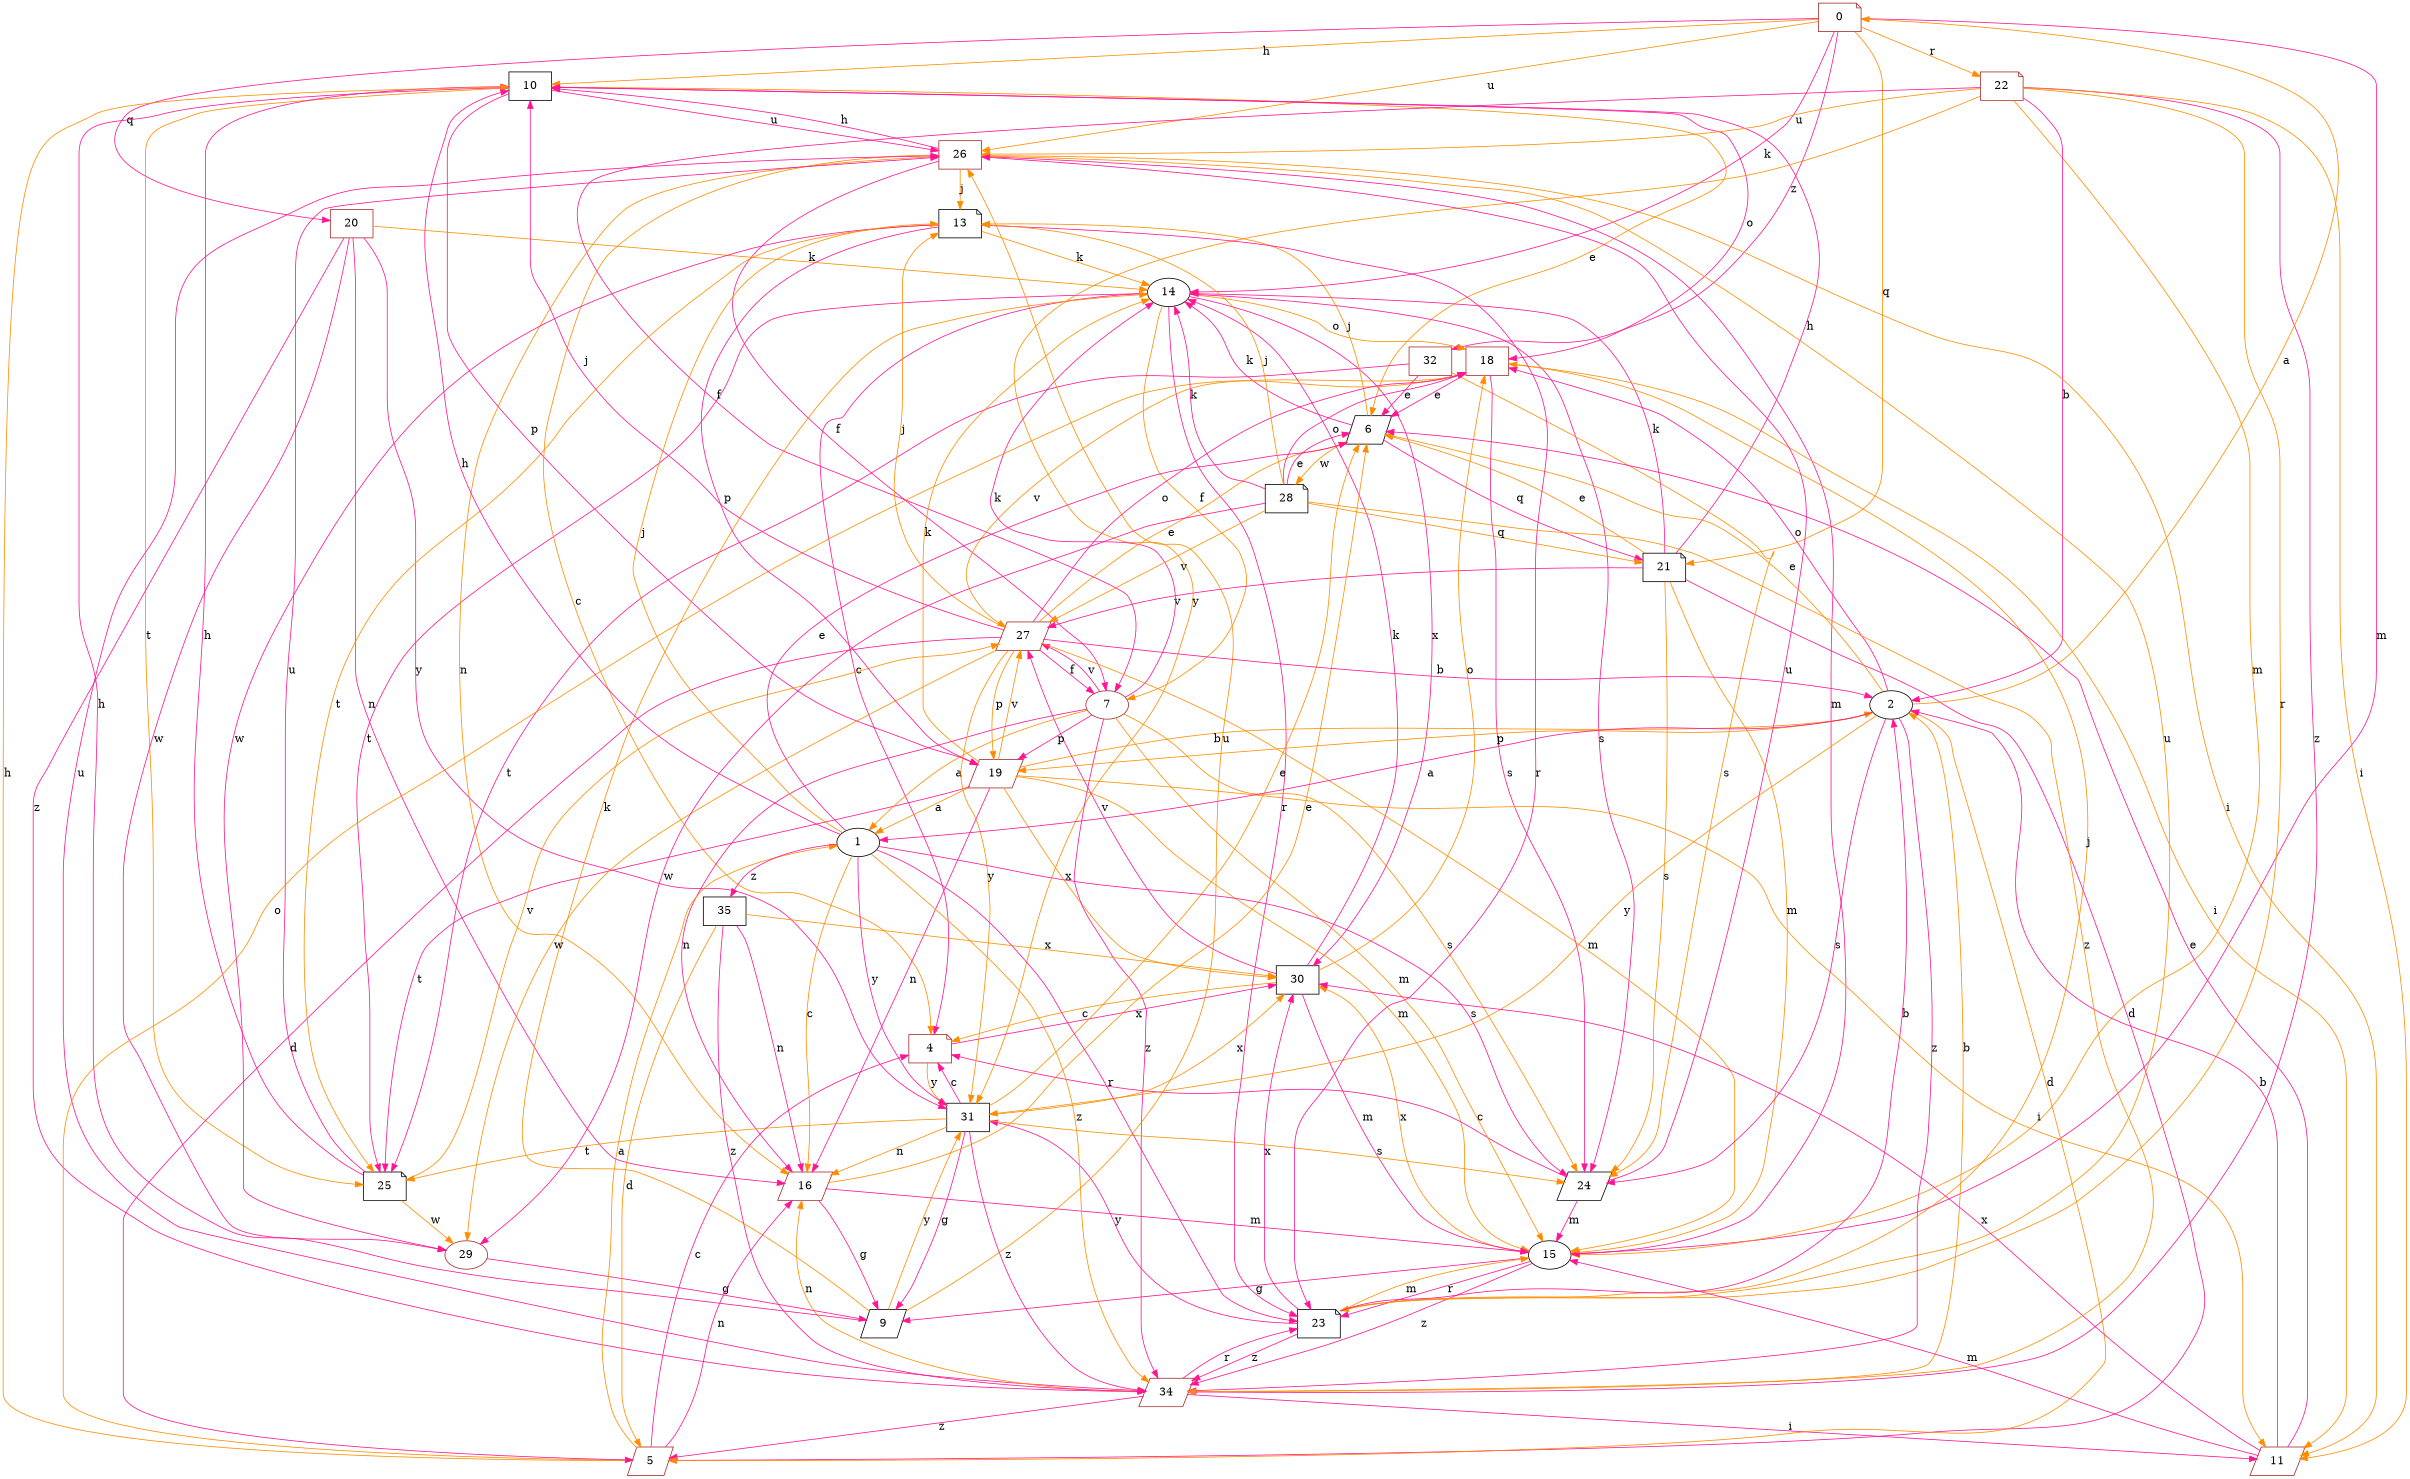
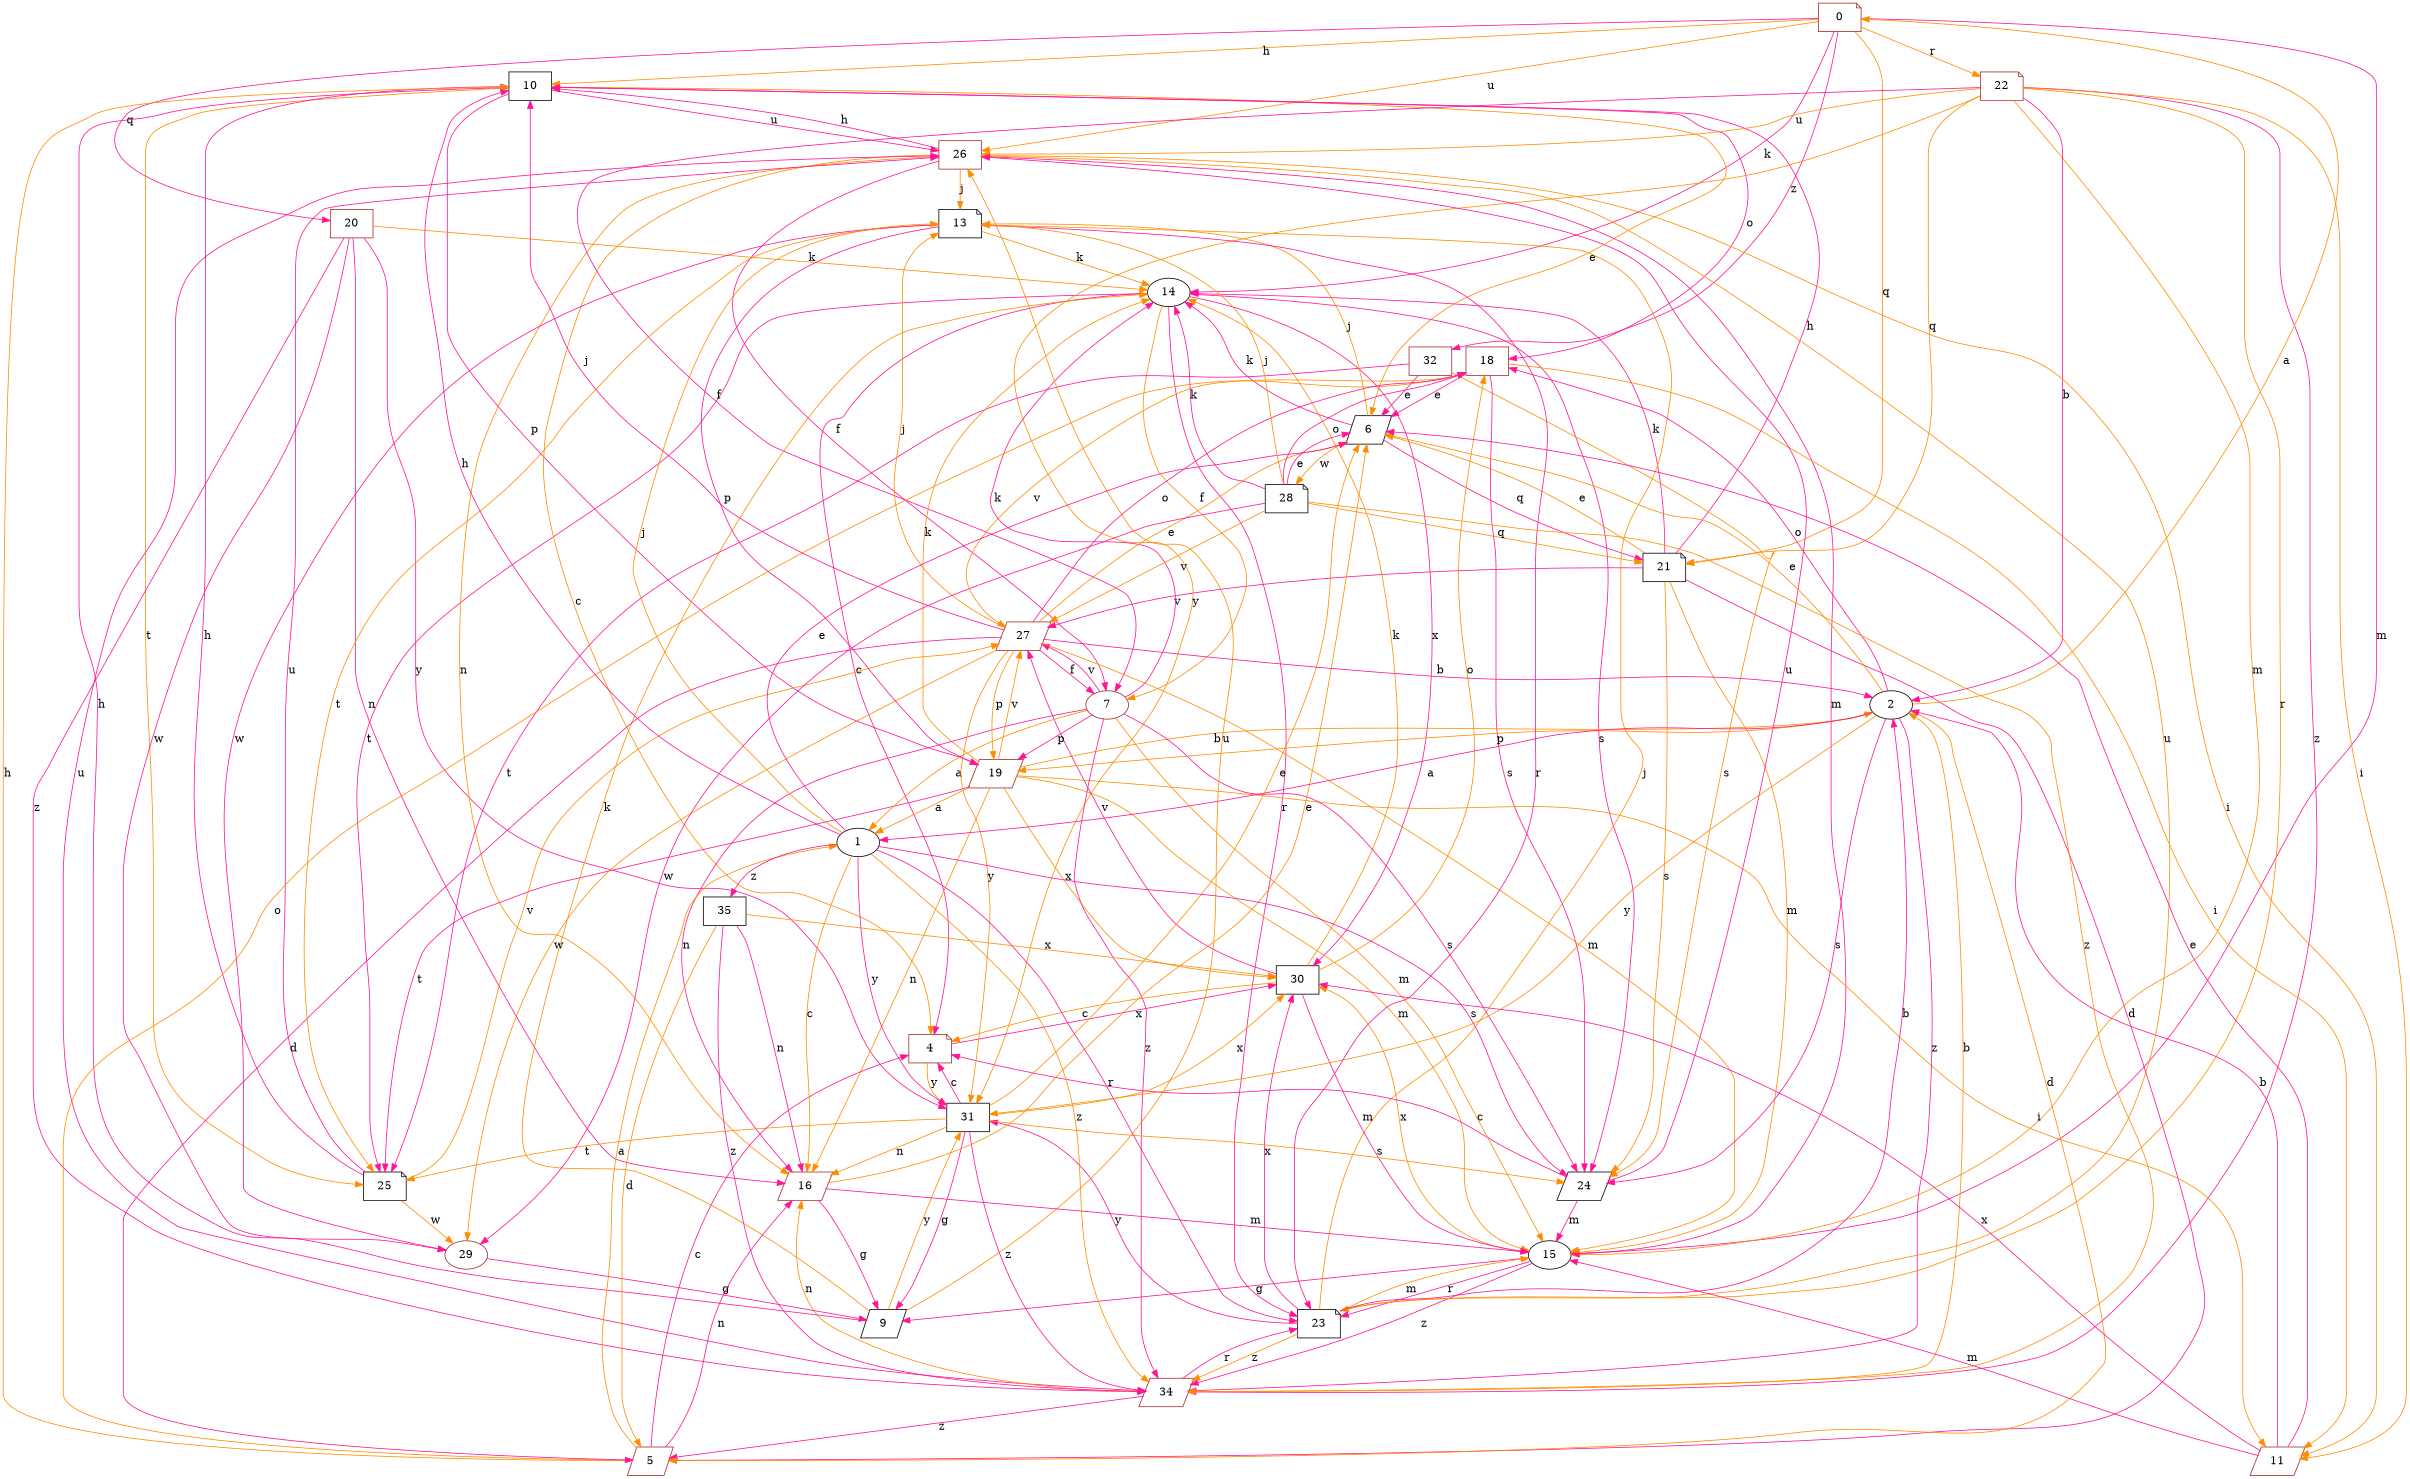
edge "14" -> "18": removed, label "o"
edge "22" -> "21": added, label "q"
edge "30" -> "14": color deeppink -> darkorange
edge "7" -> "24": color darkorange -> deeppink
edge "23" -> "18": now "23" -> "13"
edge "19" -> "16": color deeppink -> darkorange
edge "23" -> "34": color deeppink -> darkorange
edge "34" -> "11": removed, label "i"
